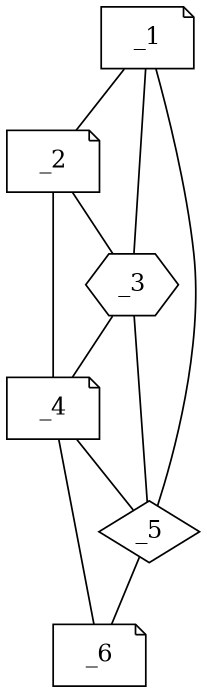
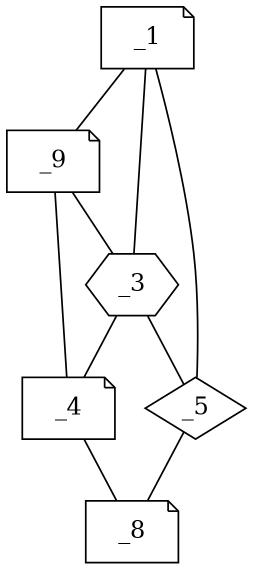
node "_2": label "_2" -> "_9"
edge "_4" -- "_5": removed
node "_6": label "_6" -> "_8"
